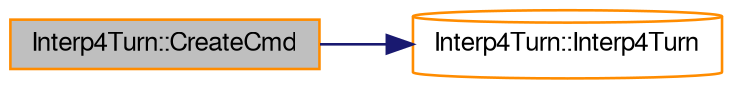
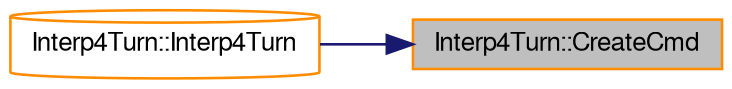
edge "Interp4Turn::CreateCmd" -> "Interp4Turn::Interp4Turn": reversed
